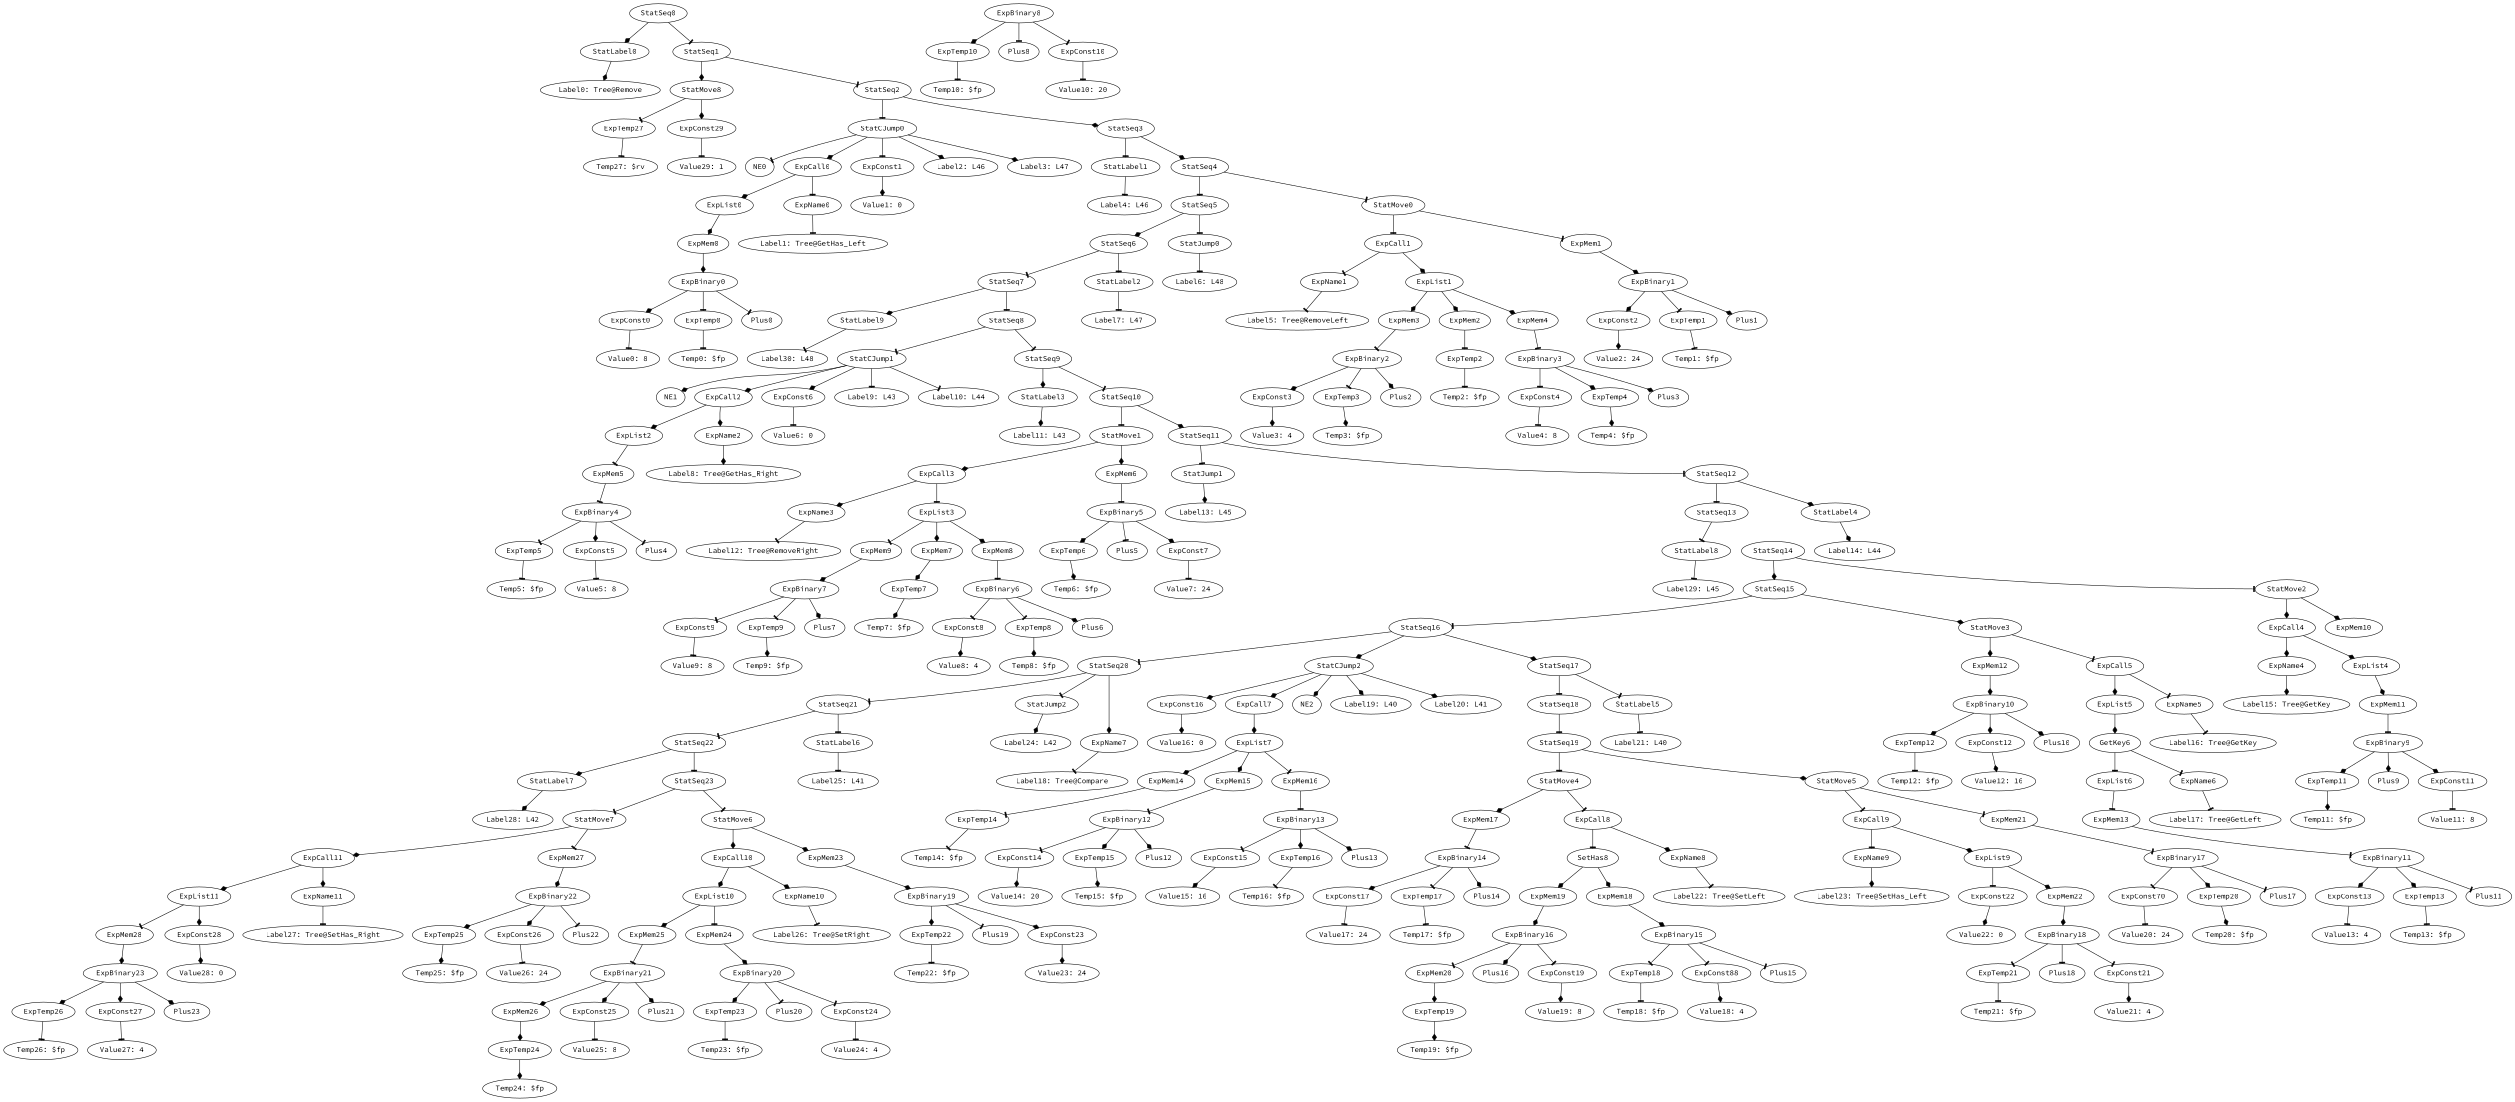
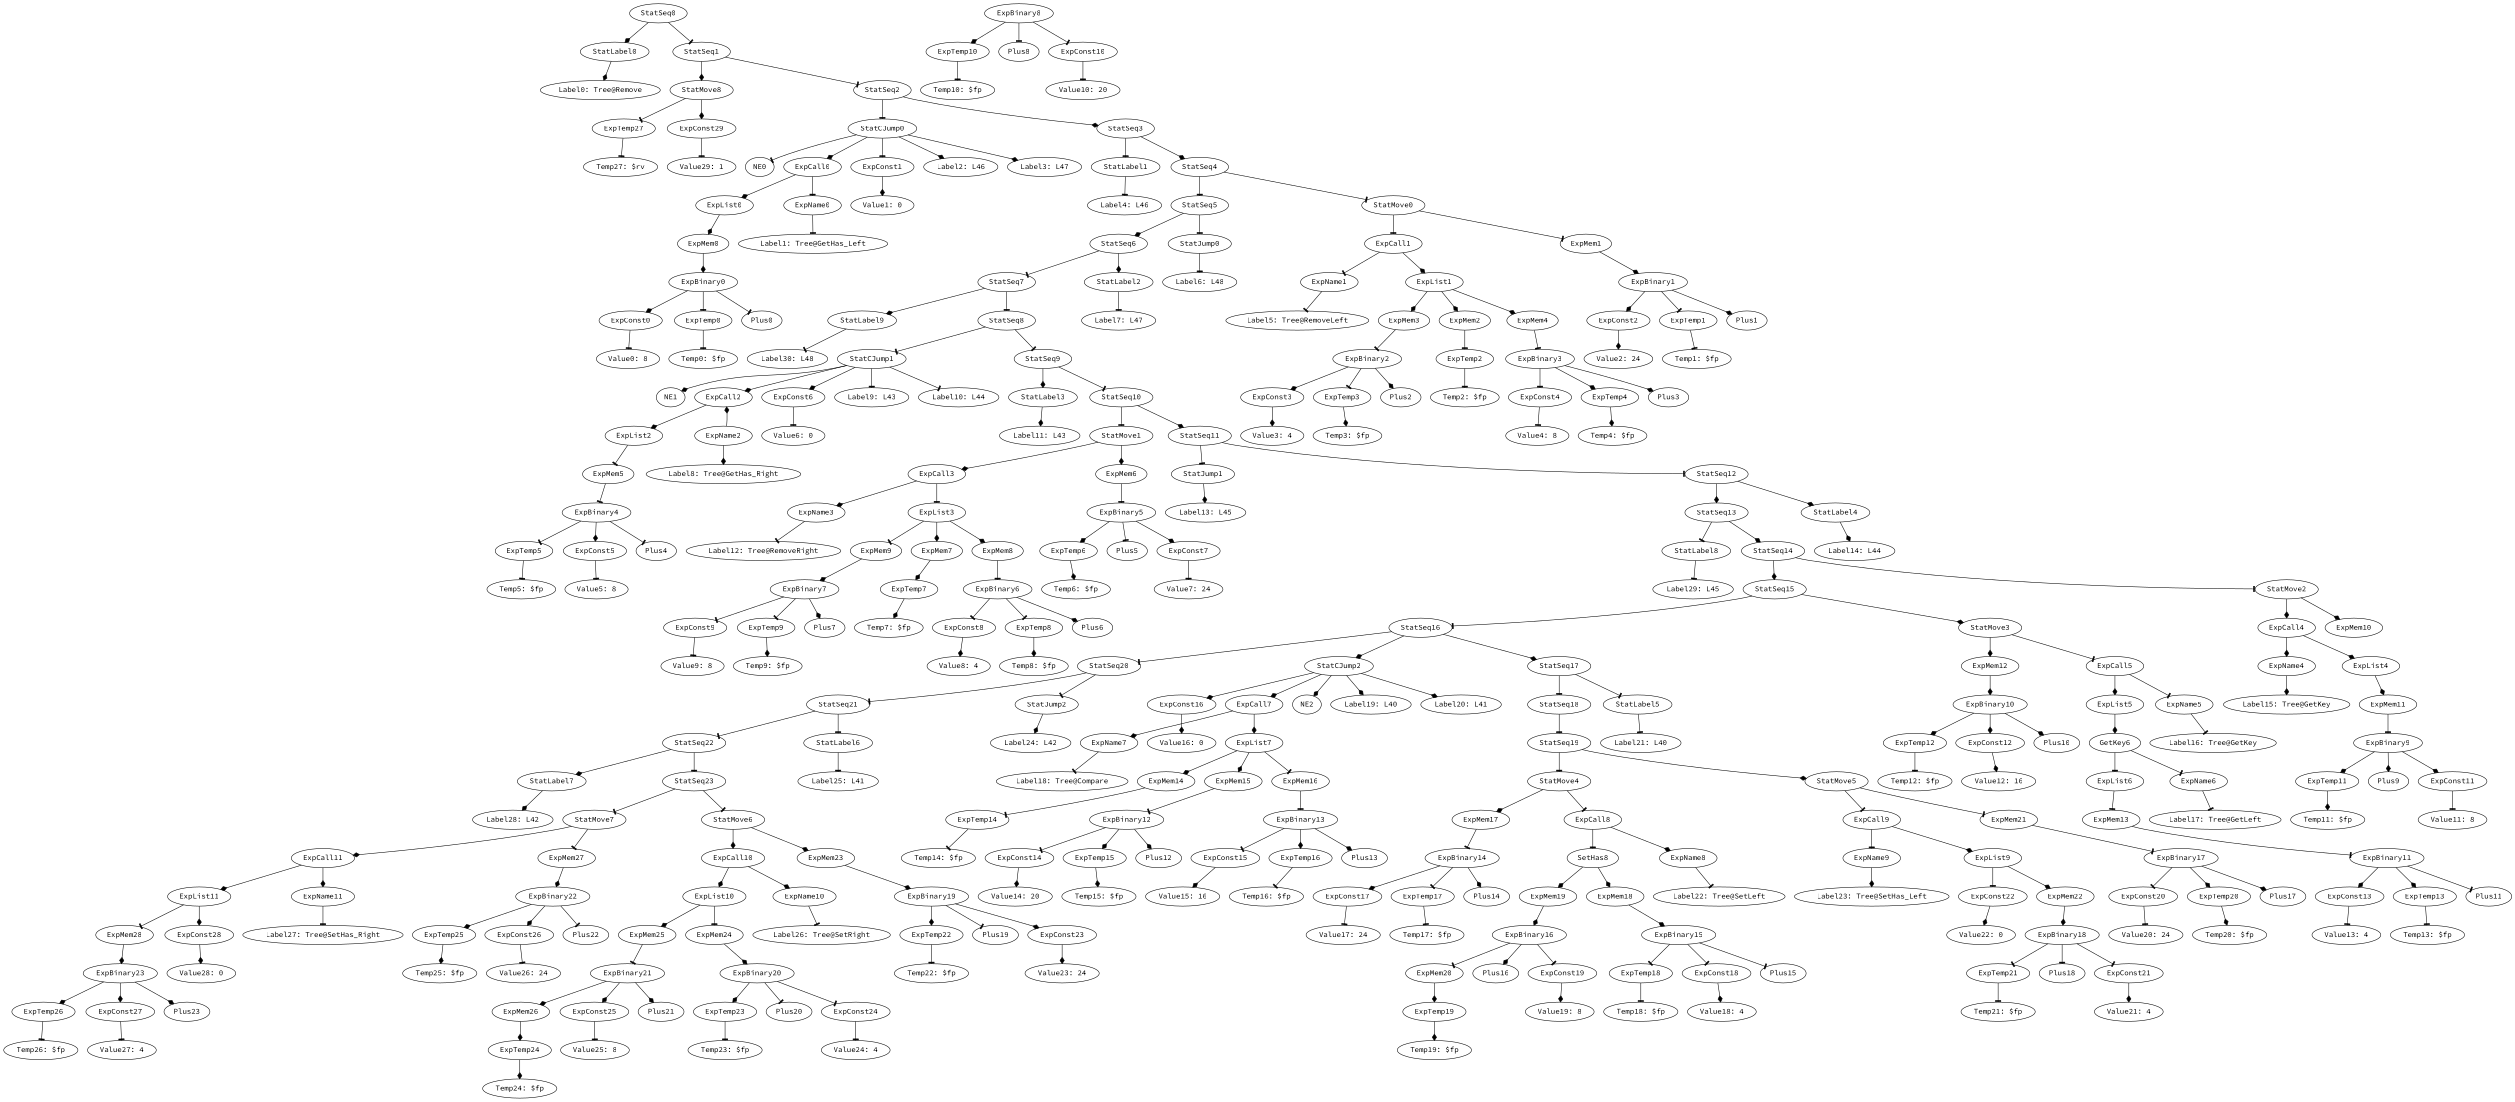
edge "StatSeq6" -> "StatLabel2": arrowhead tee -> diamond
edge "ExpCall2" -> "ExpName2": reversed
edge "StatSeq12" -> "StatSeq13": arrowhead tee -> diamond
edge "StatSeq13" -> "StatSeq14": added
edge "StatSeq20" -> "ExpName7": now "ExpCall7" -> "ExpName7"
edge "ExpBinary17" -> "Plus17": arrowhead tee -> diamond
node "ExpConst70": label "ExpConst70" -> "ExpConst20"
node "ExpConst88": label "ExpConst88" -> "ExpConst18"
